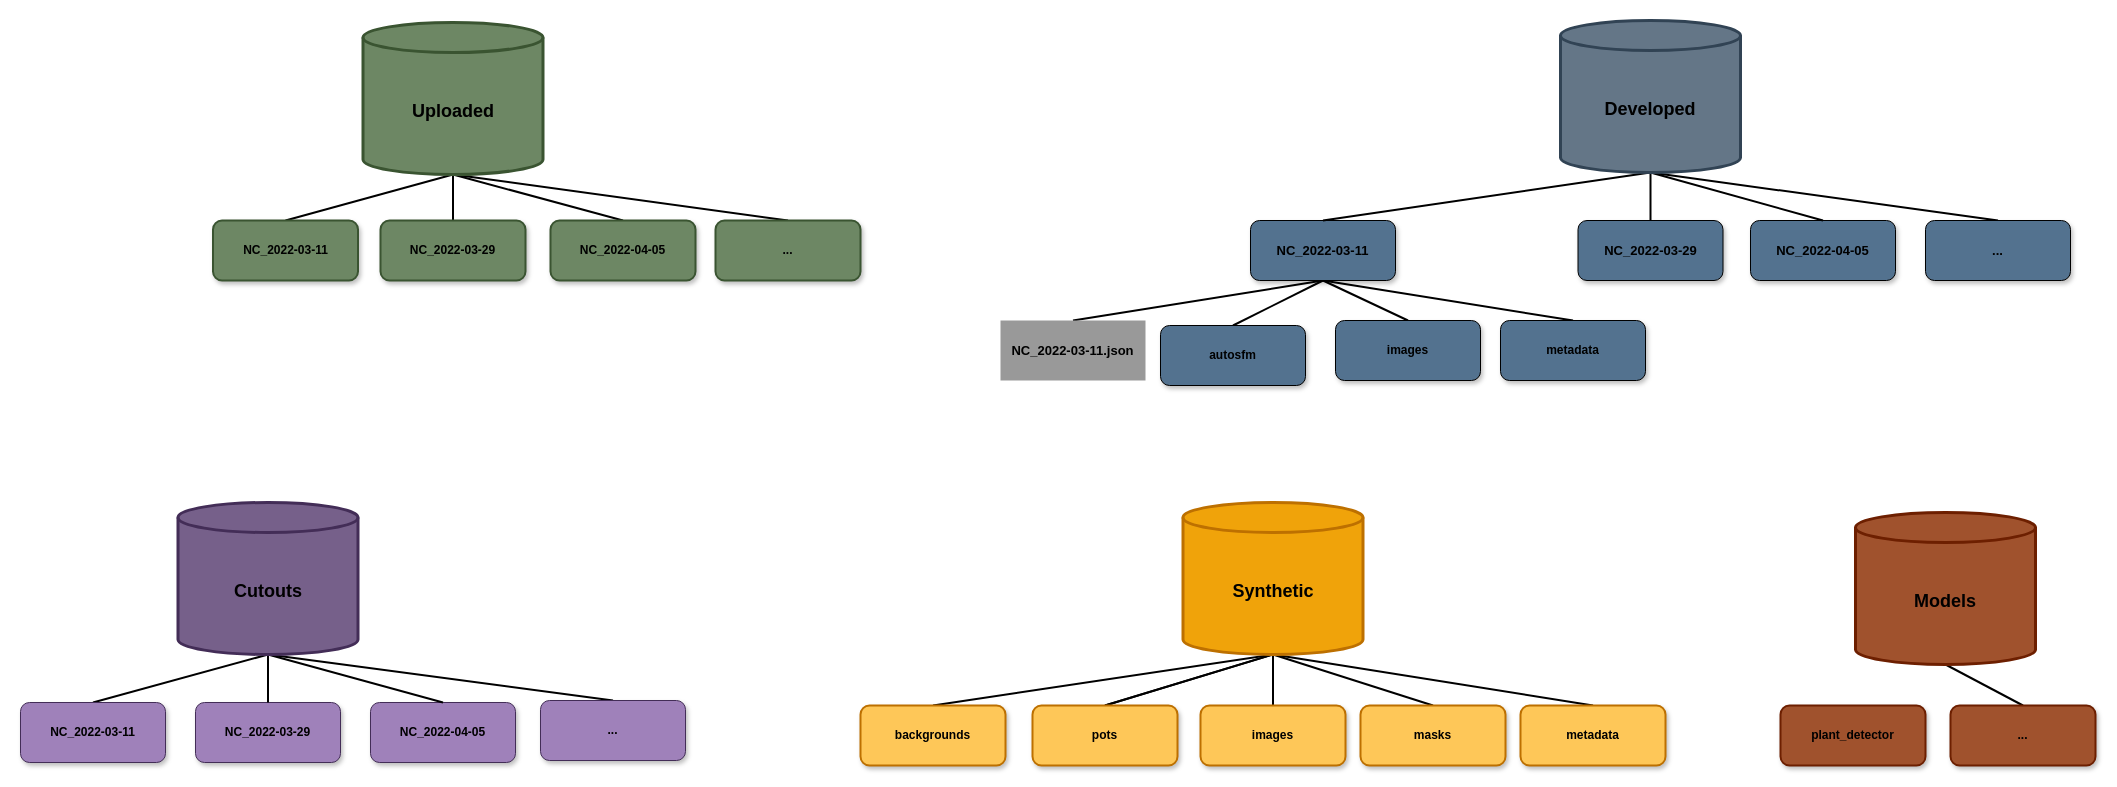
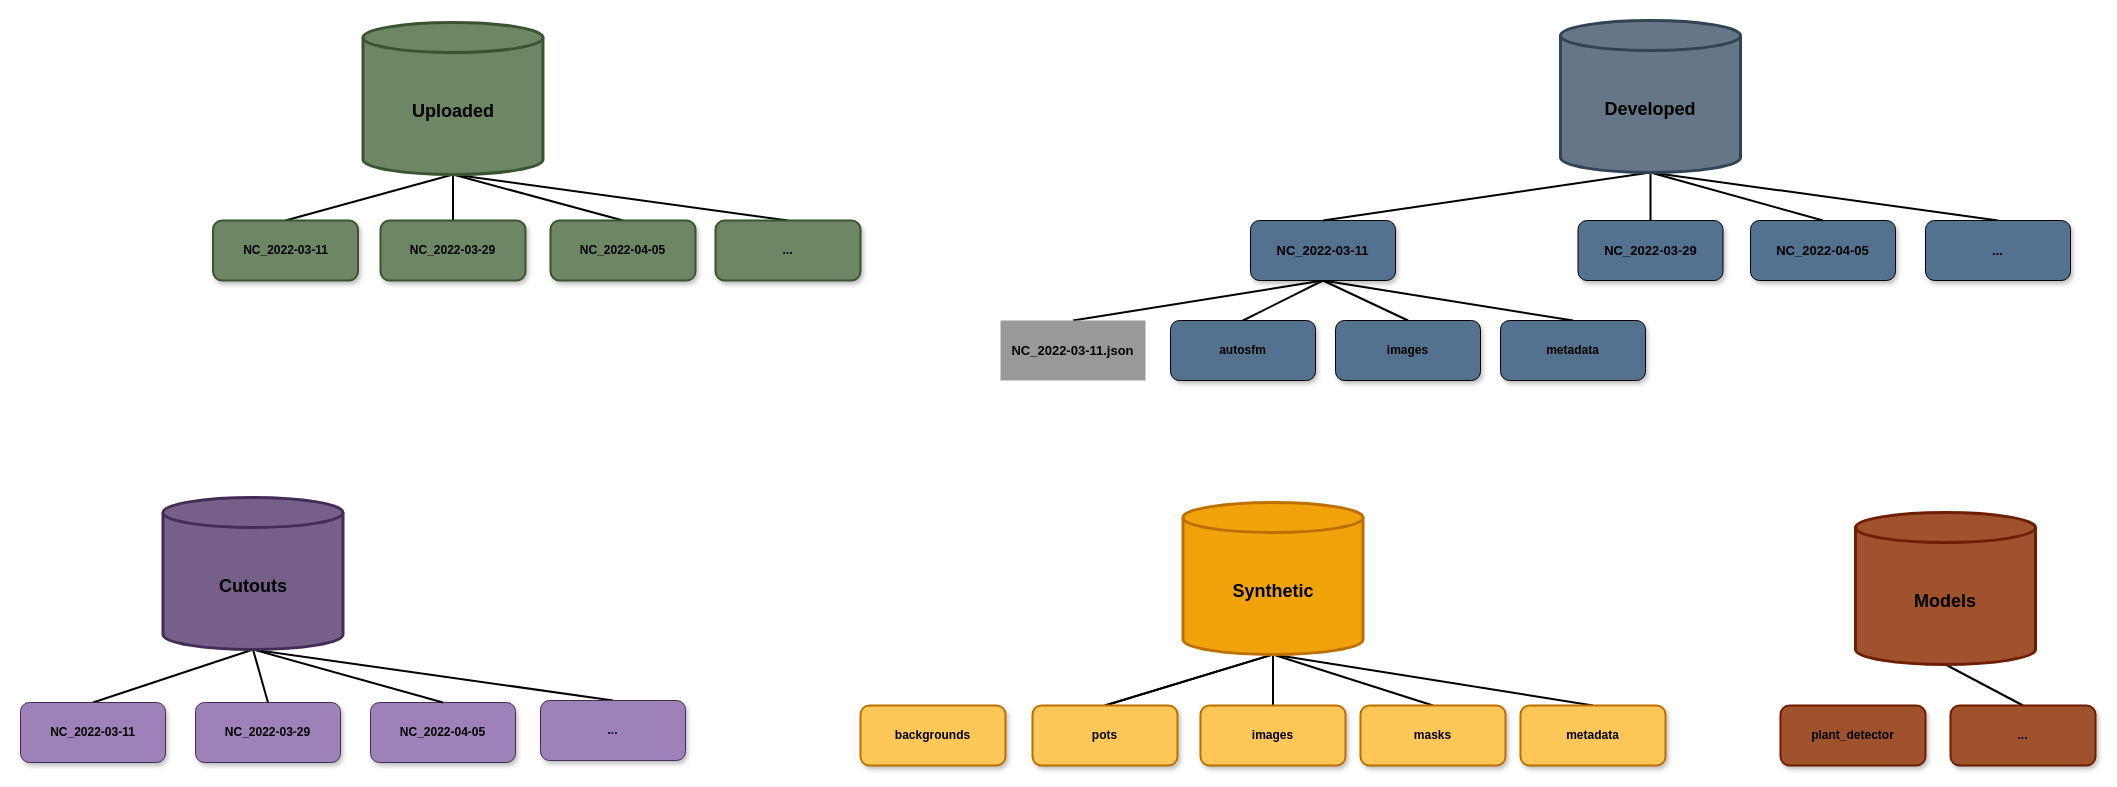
node "autosfm": moved (1233, 356) -> (1243, 351)
node "Cutouts": moved (268, 579) -> (253, 574)
edge "Synthetic" -- "backgrounds": removed
